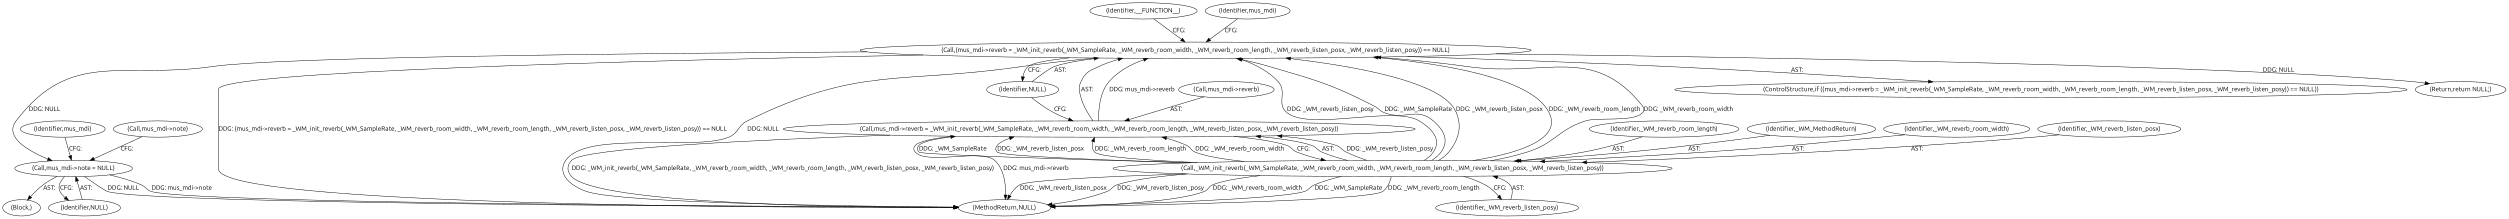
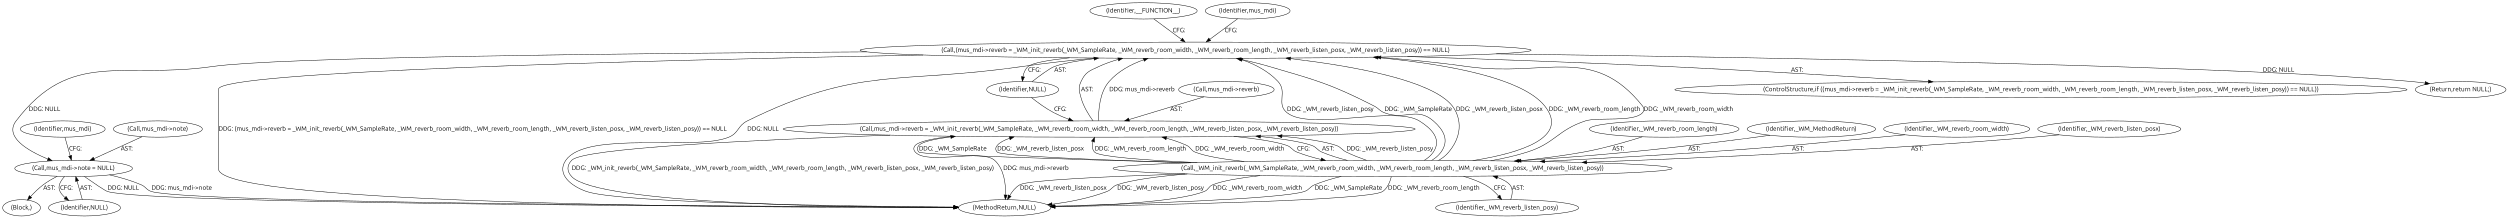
edge "(Call,mus_mdi->note)" -> "(Call,mus_mdi->note = NULL)": label "CFG: " -> "AST: "
